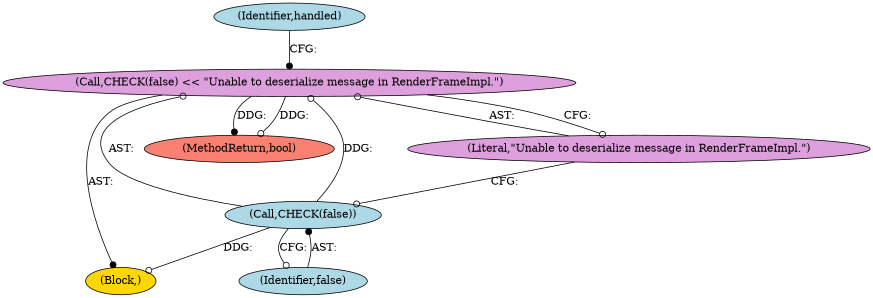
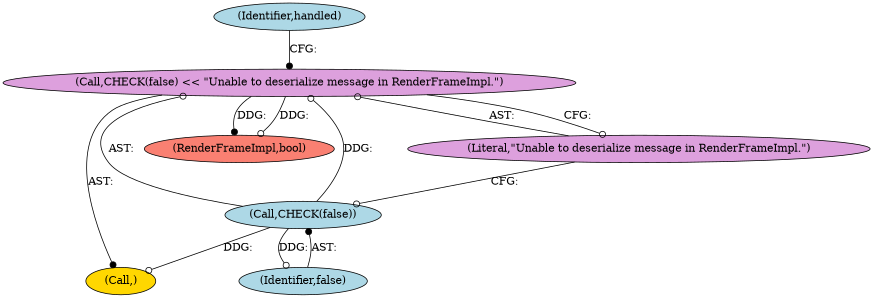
node "(MethodReturn,bool)": label "(MethodReturn,bool)" -> "(RenderFrameImpl,bool)"
edge "(Call,CHECK(false))" -> "(Identifier,false)": label "CFG: " -> "DDG: "
node "(Block,)": label "(Block,)" -> "(Call,)"
